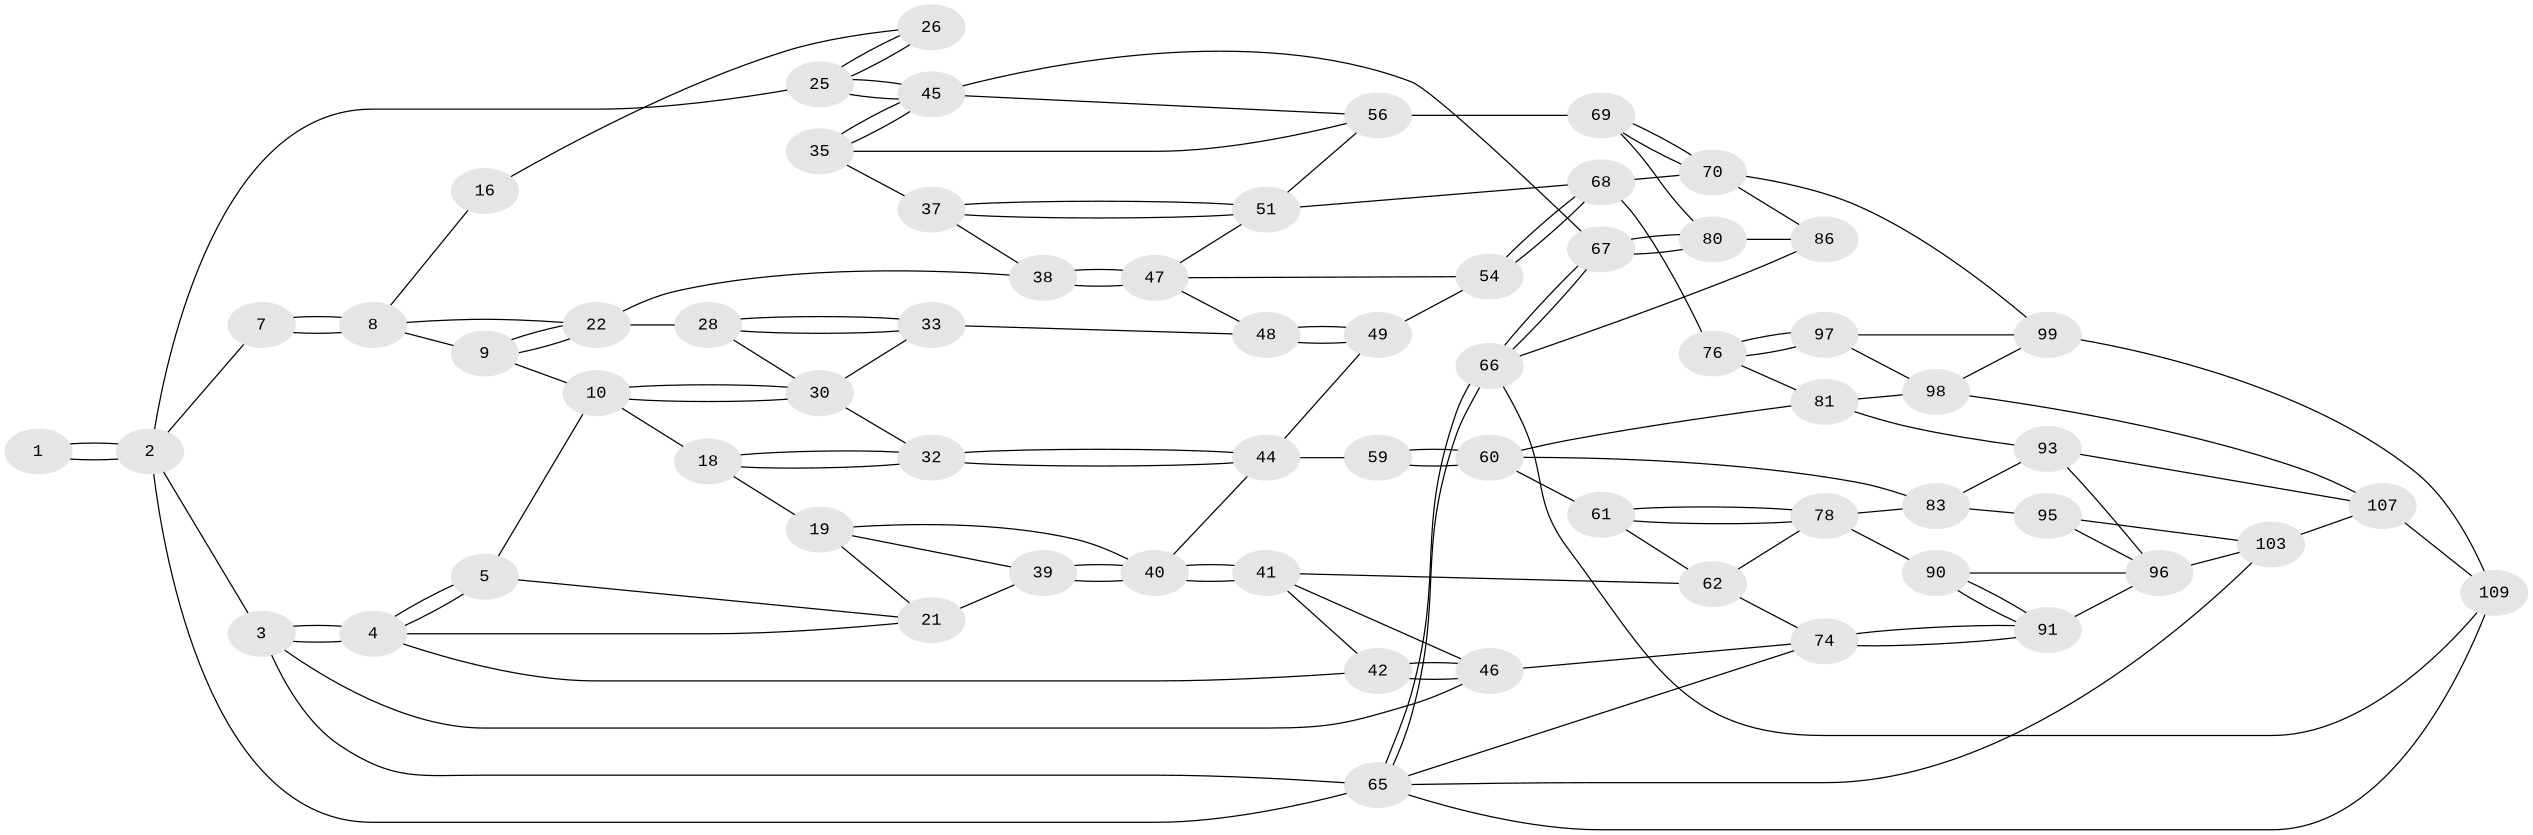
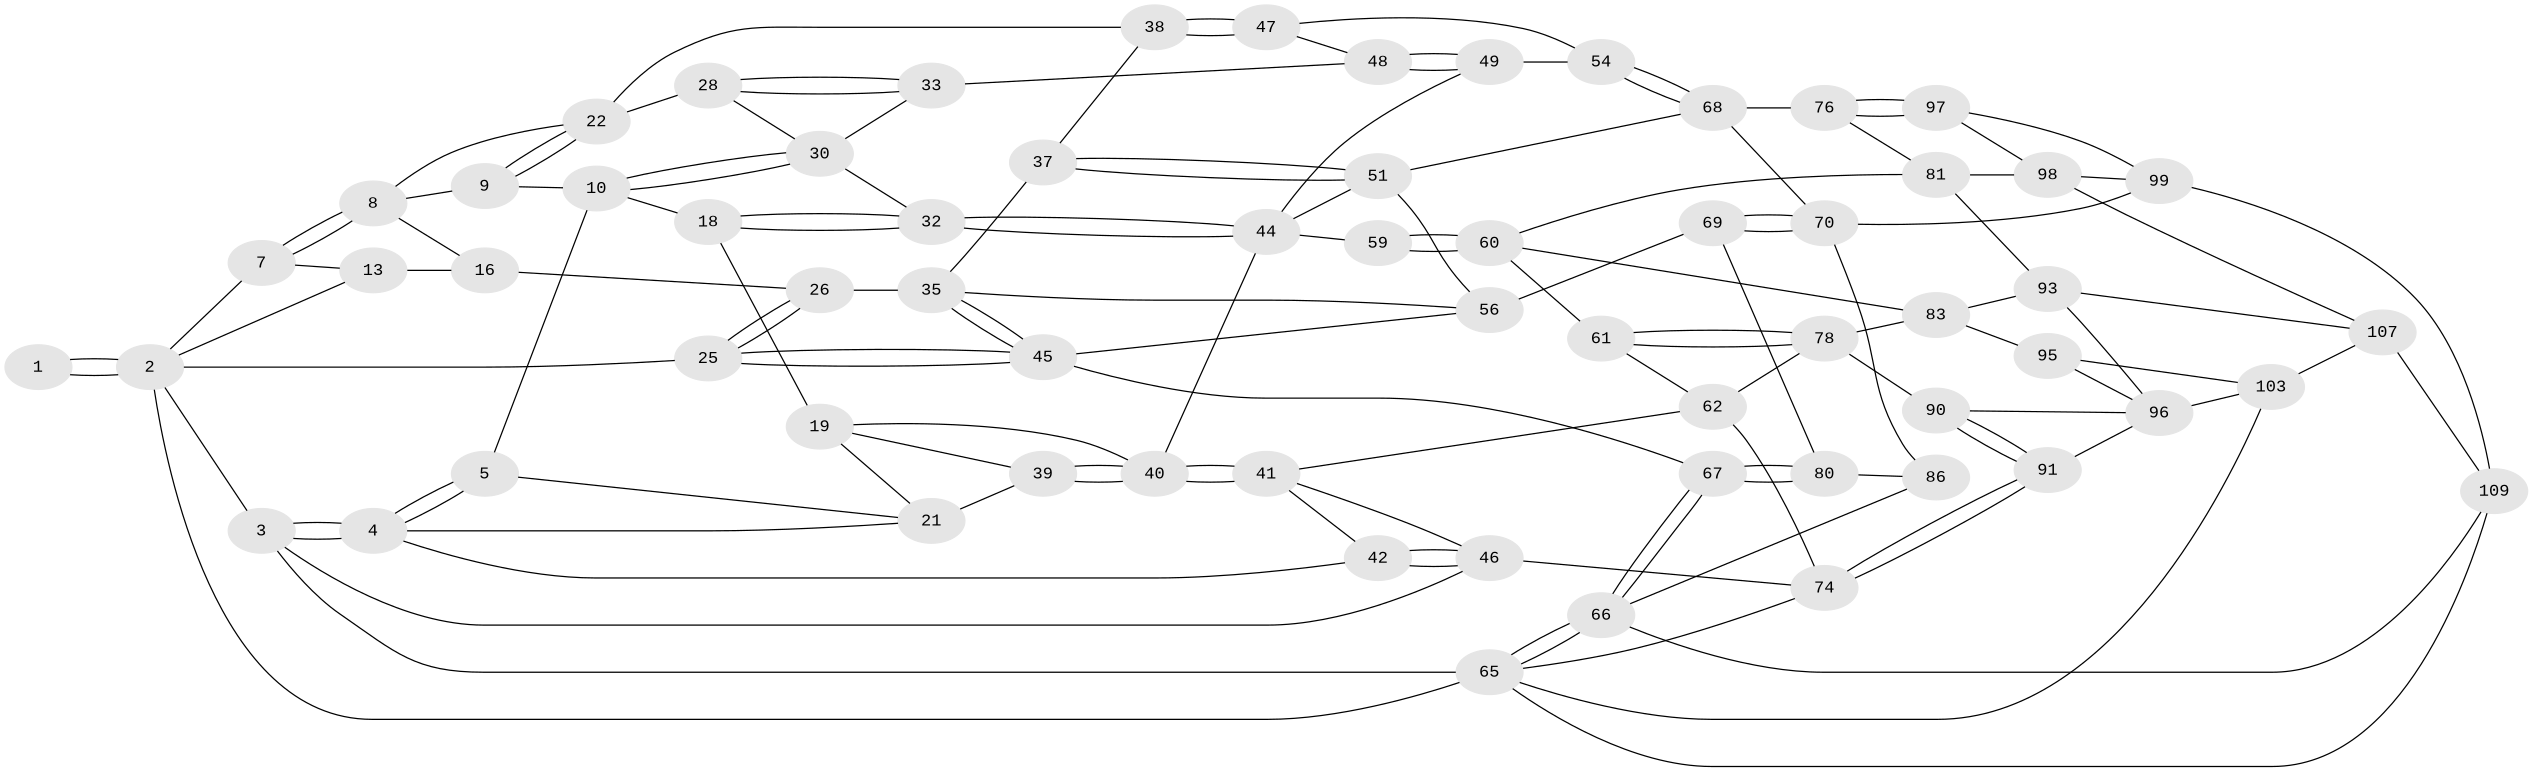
edge "51" -- "47": now "51" -- "44"
node "13": added
edge "26" -- "35": added
